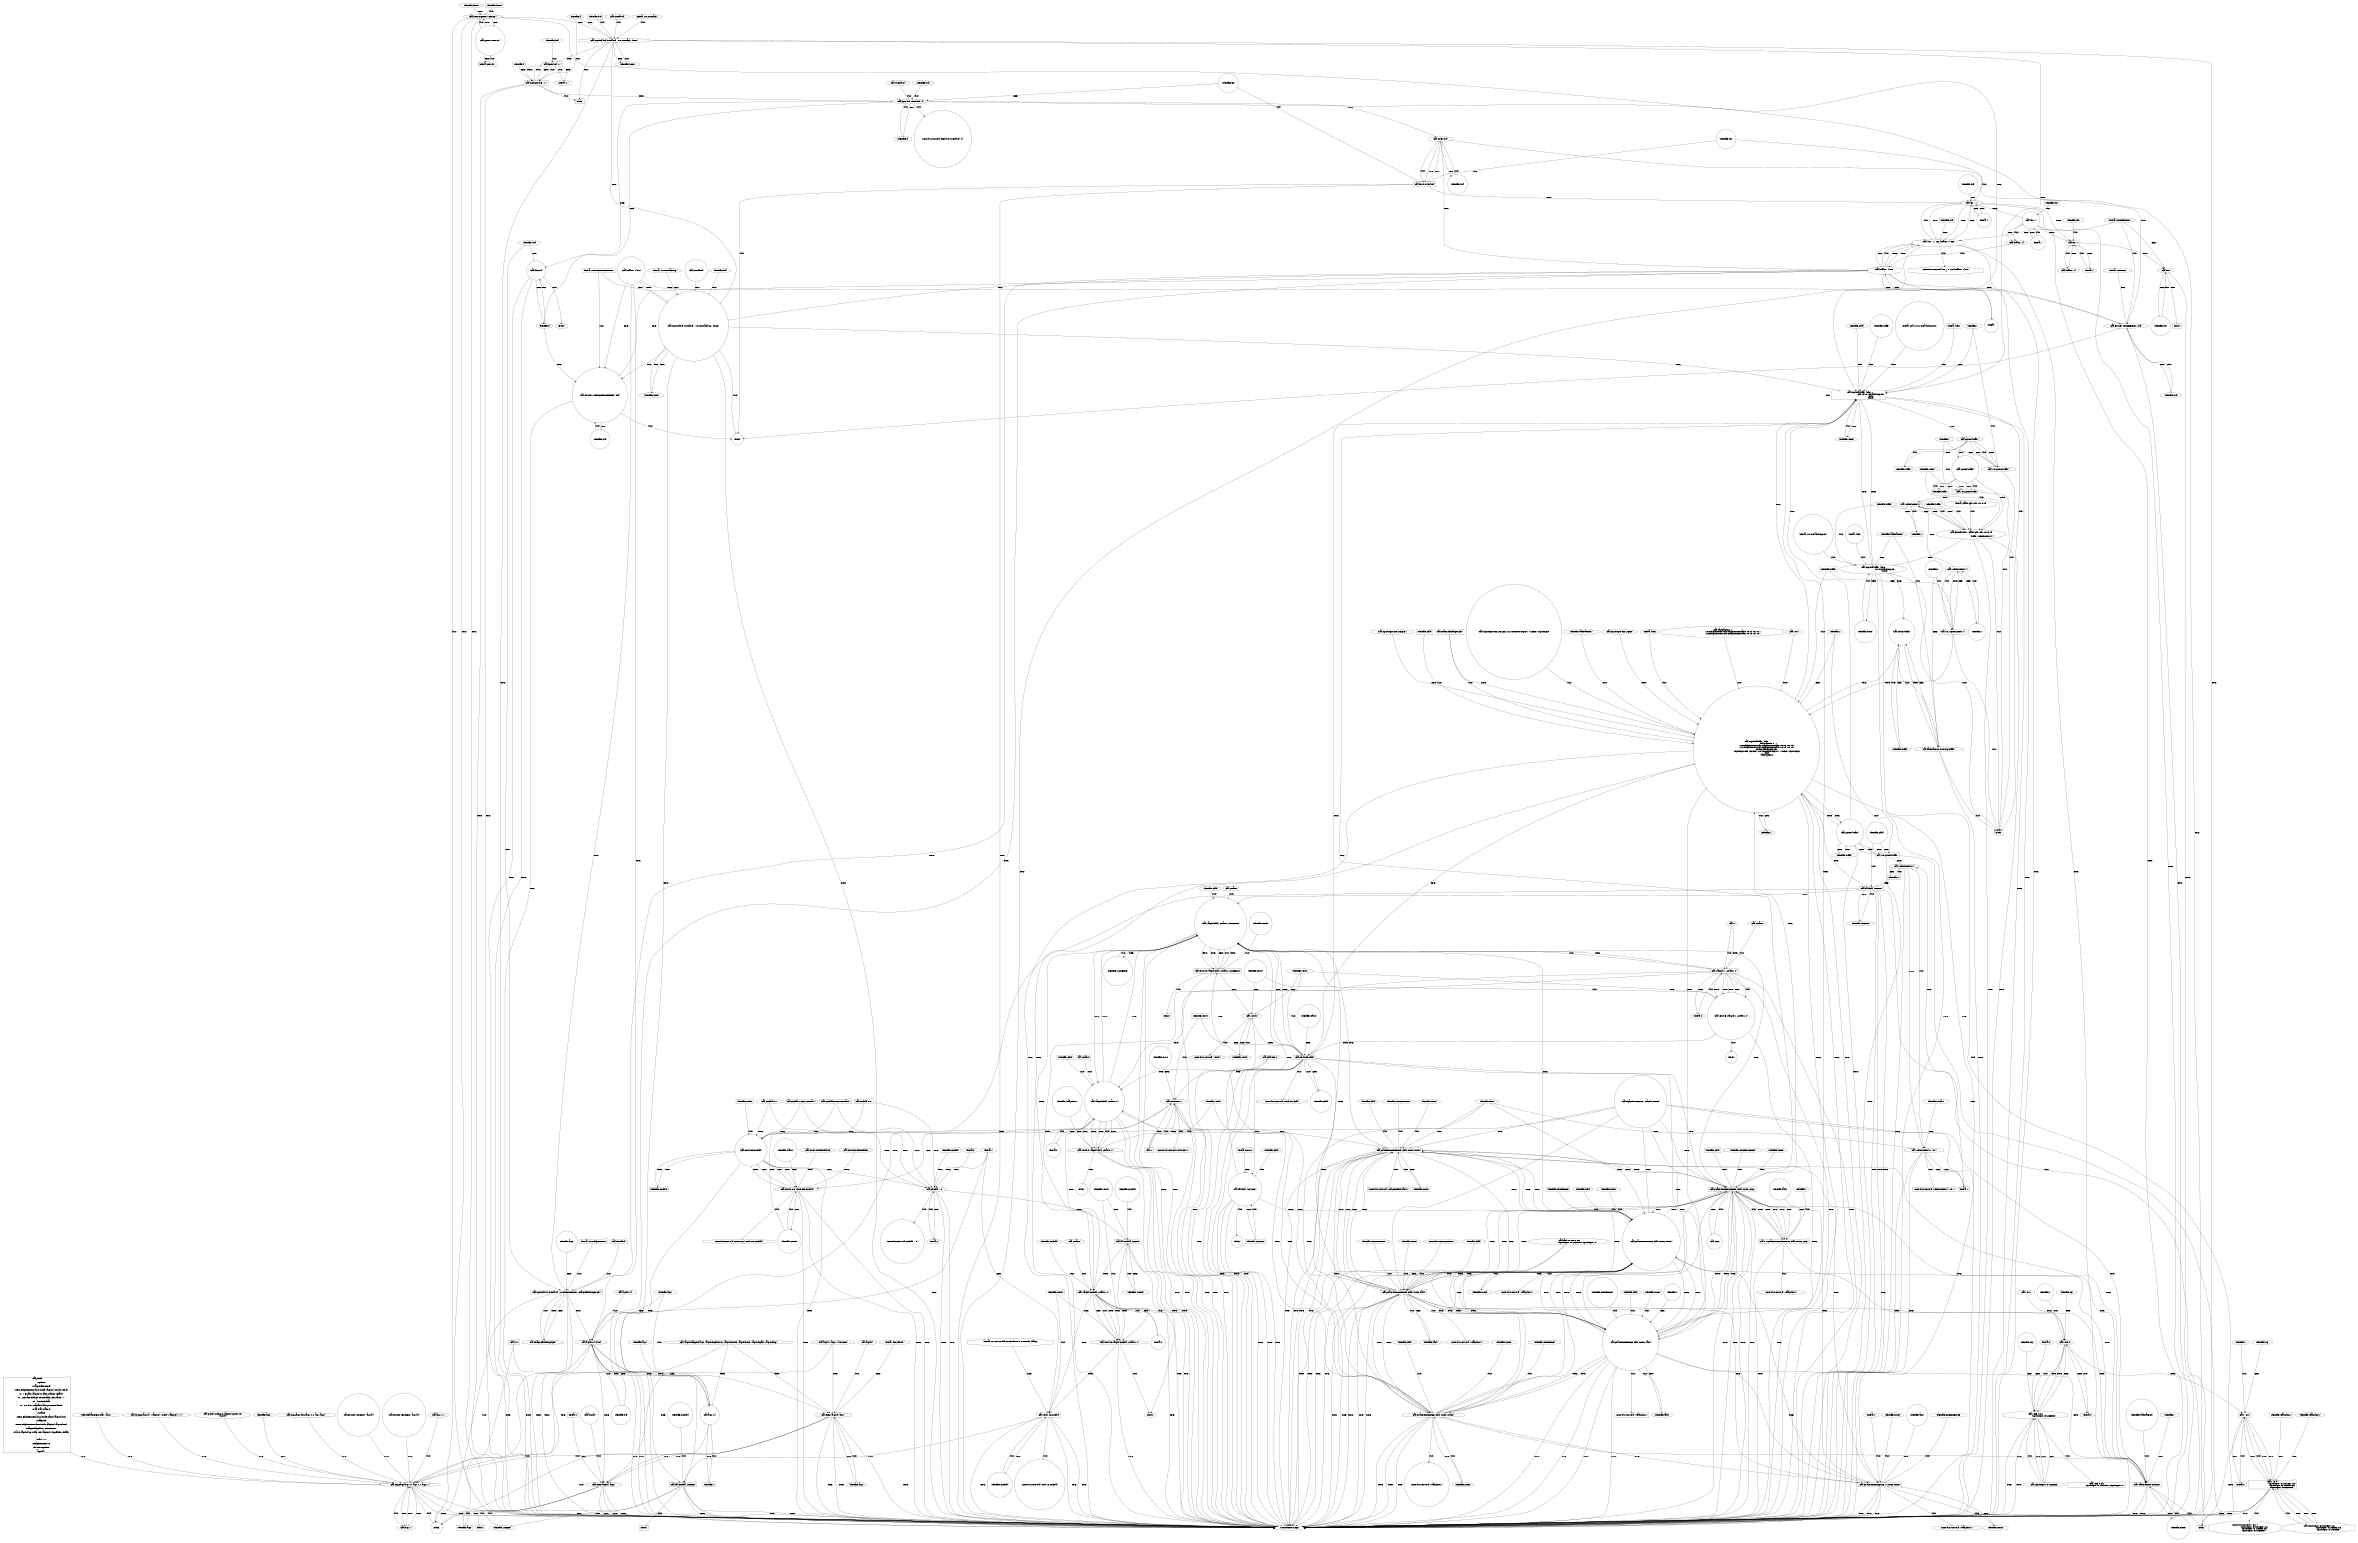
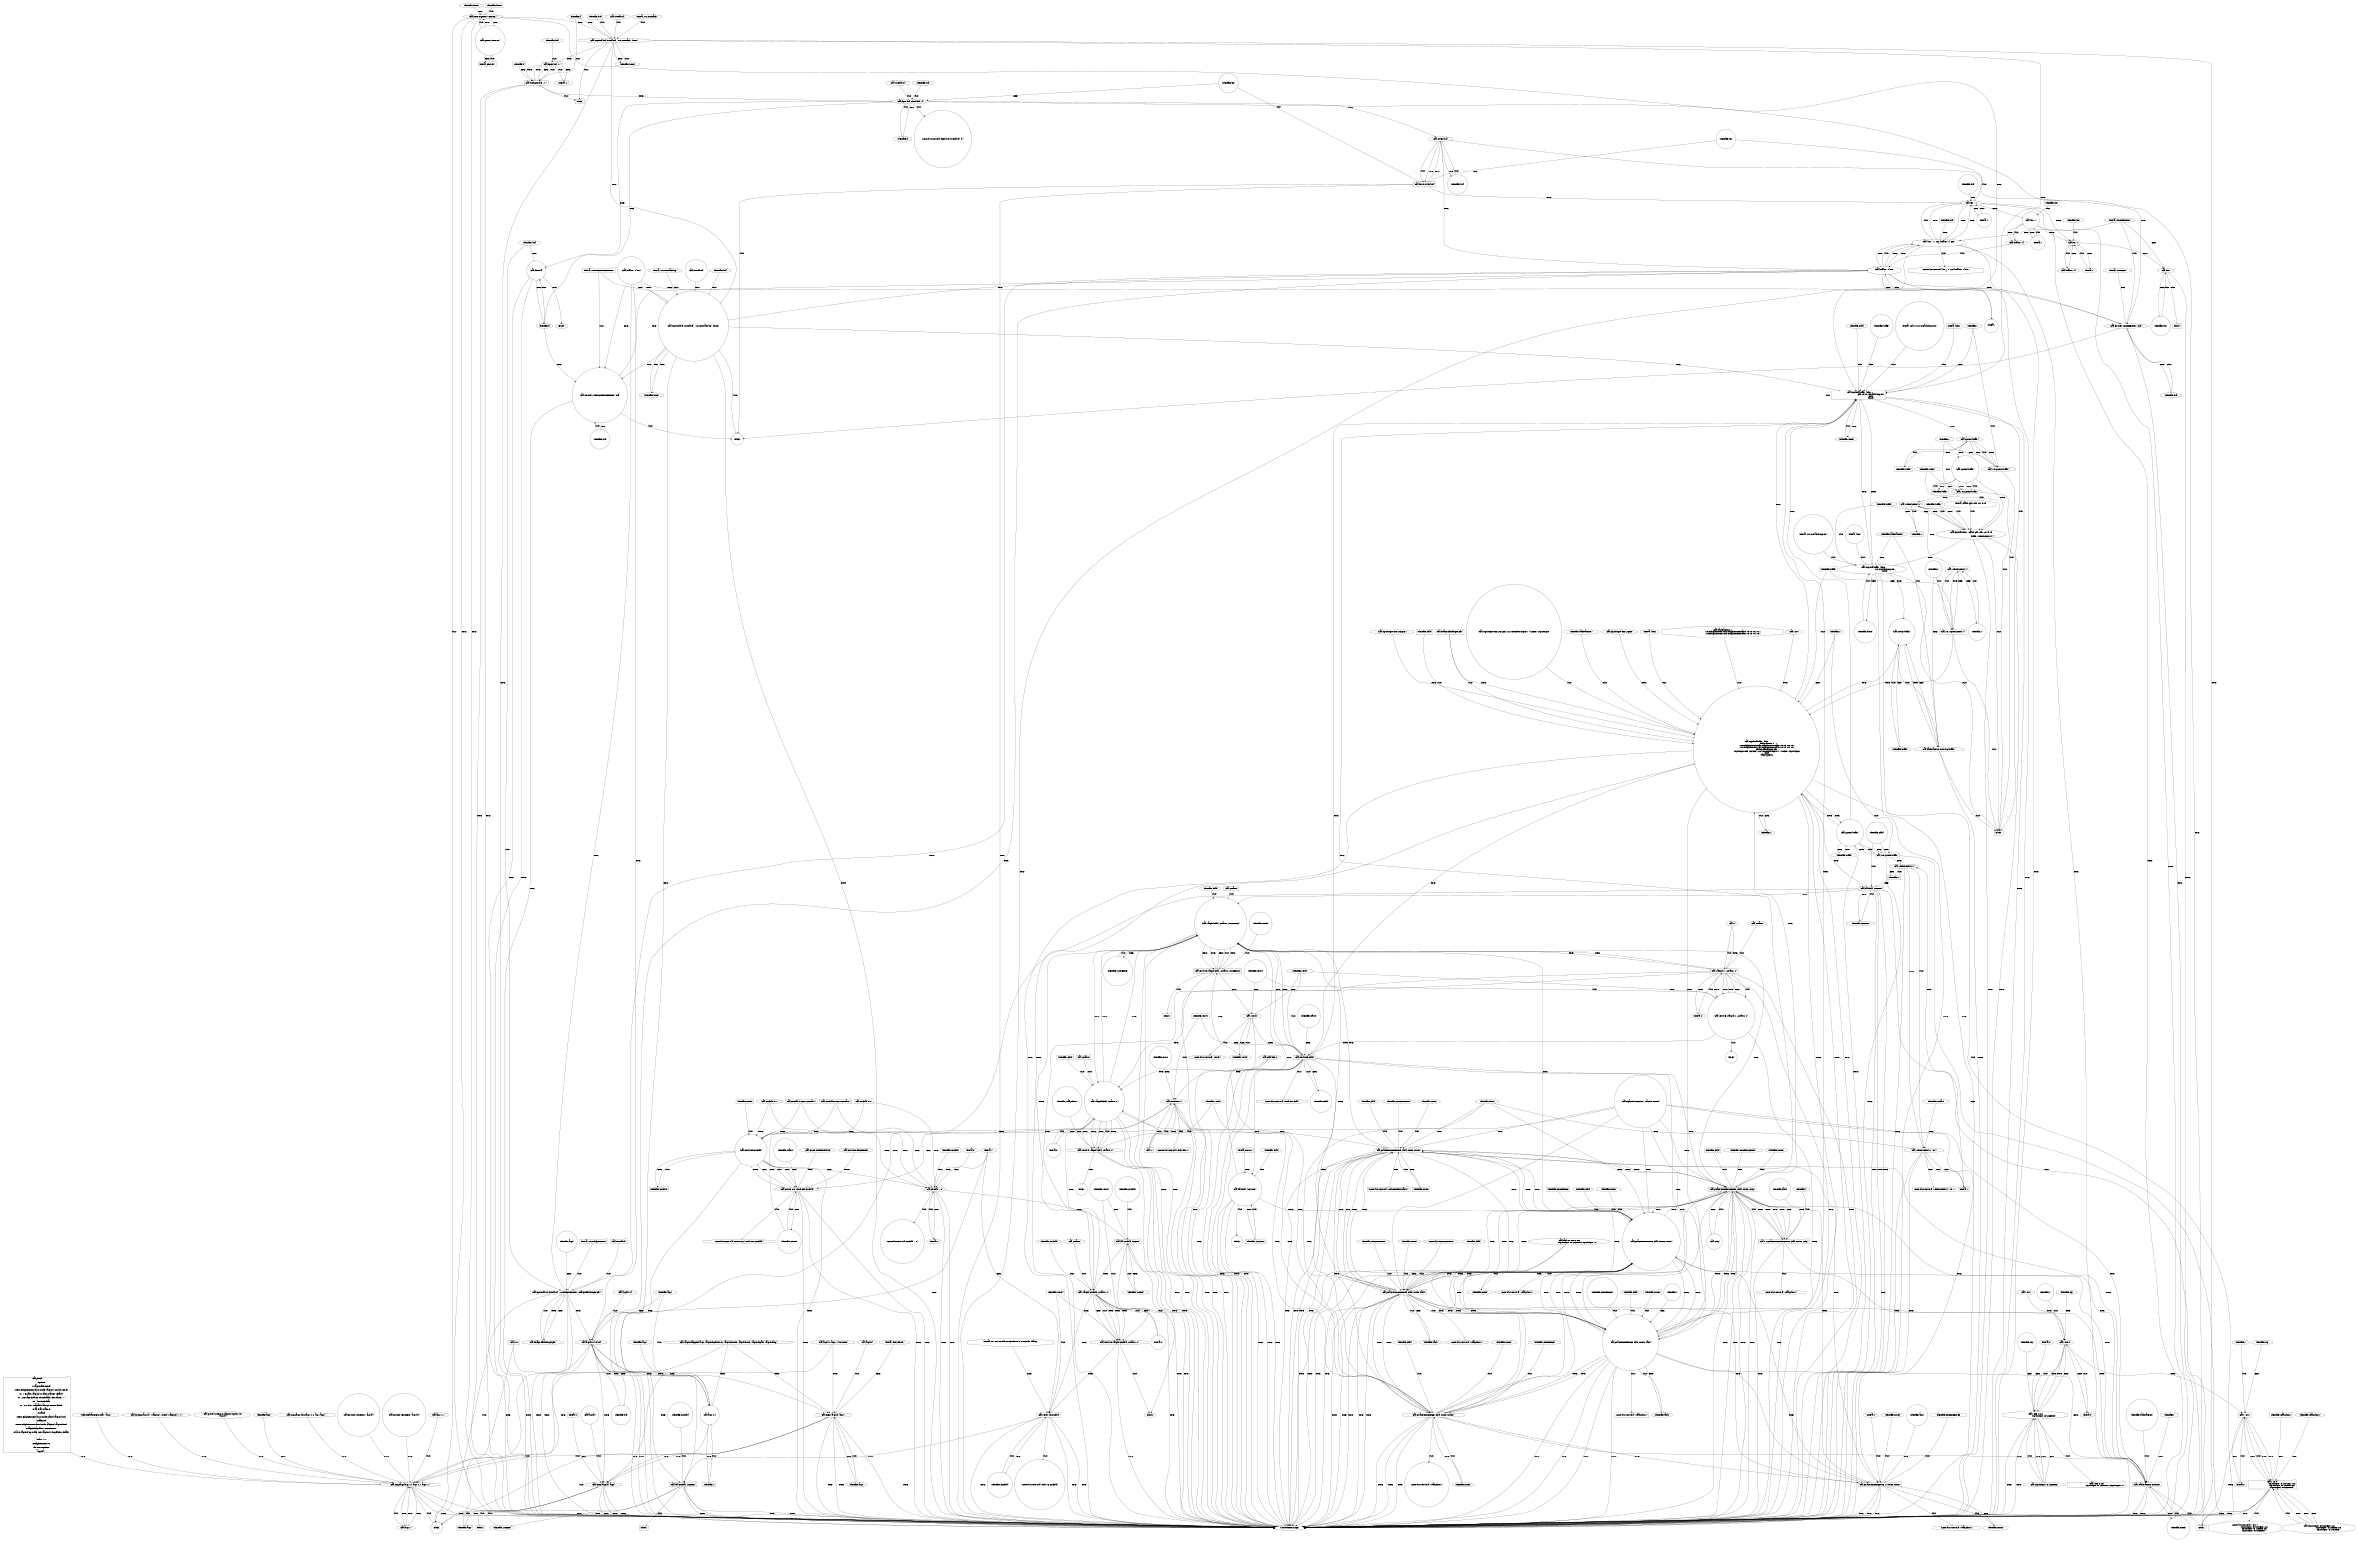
edge "(Call,waitpid(child, &status, WNOHANG))" -> "(Call,waitpid(-1, &status, 0))": label "AST: " -> "DDG: "
